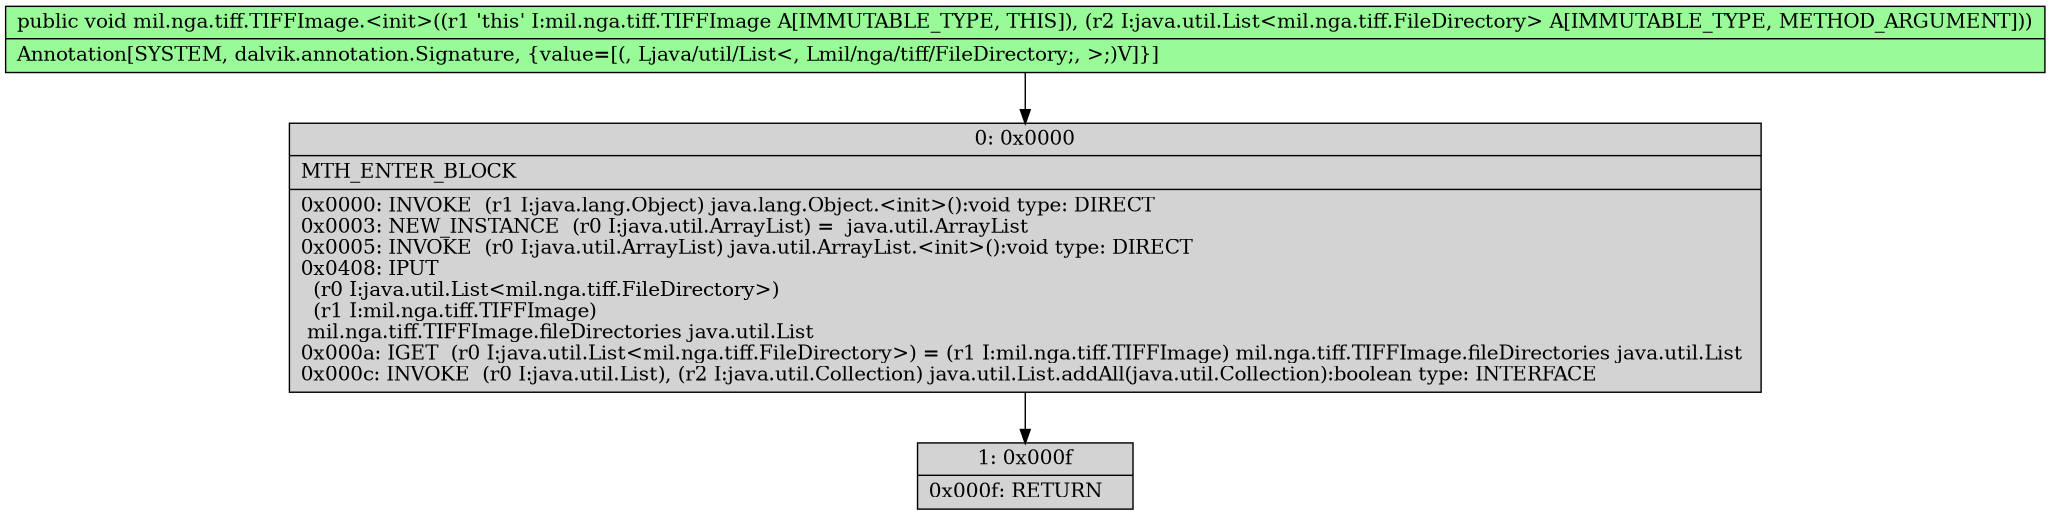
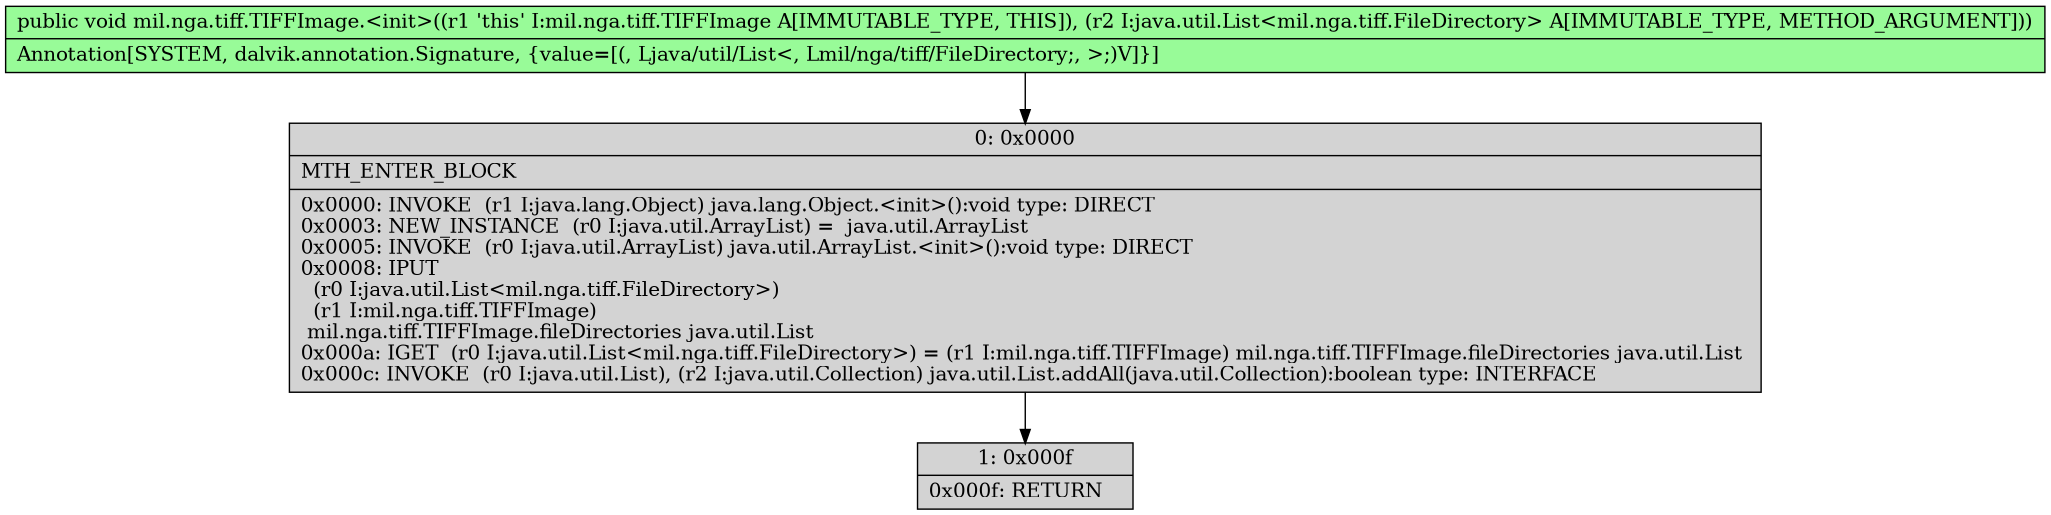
node "0: 0x0000": text "0x0408: IPUT" -> "0x0008: IPUT"
